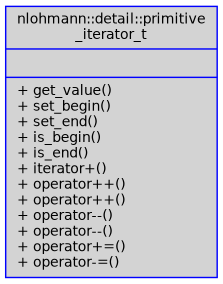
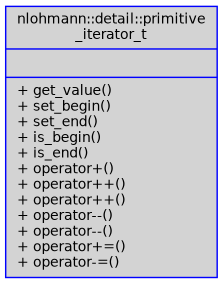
node "nlohmann::detail::primitive": text "+ iterator+()" -> "+ operator+()"
